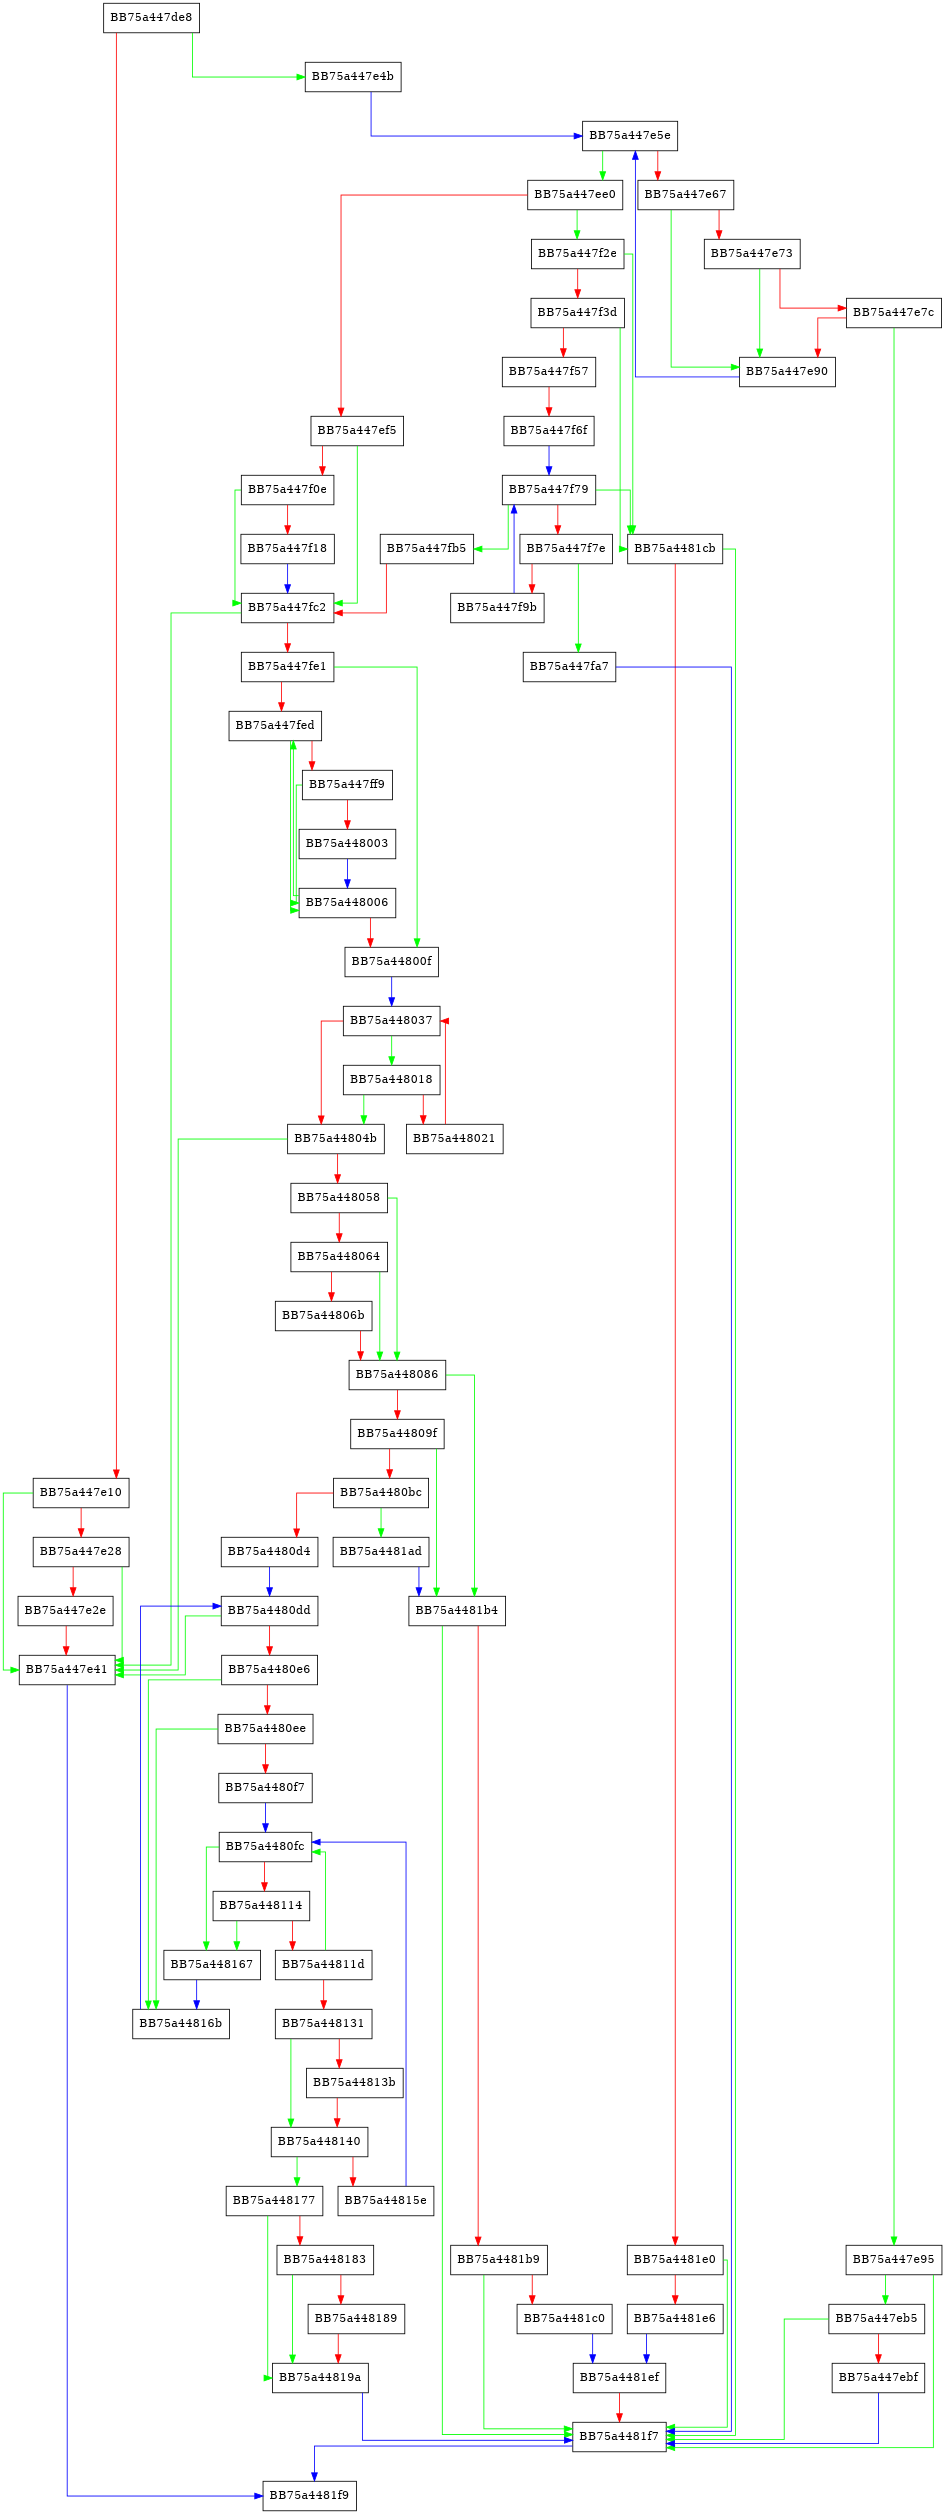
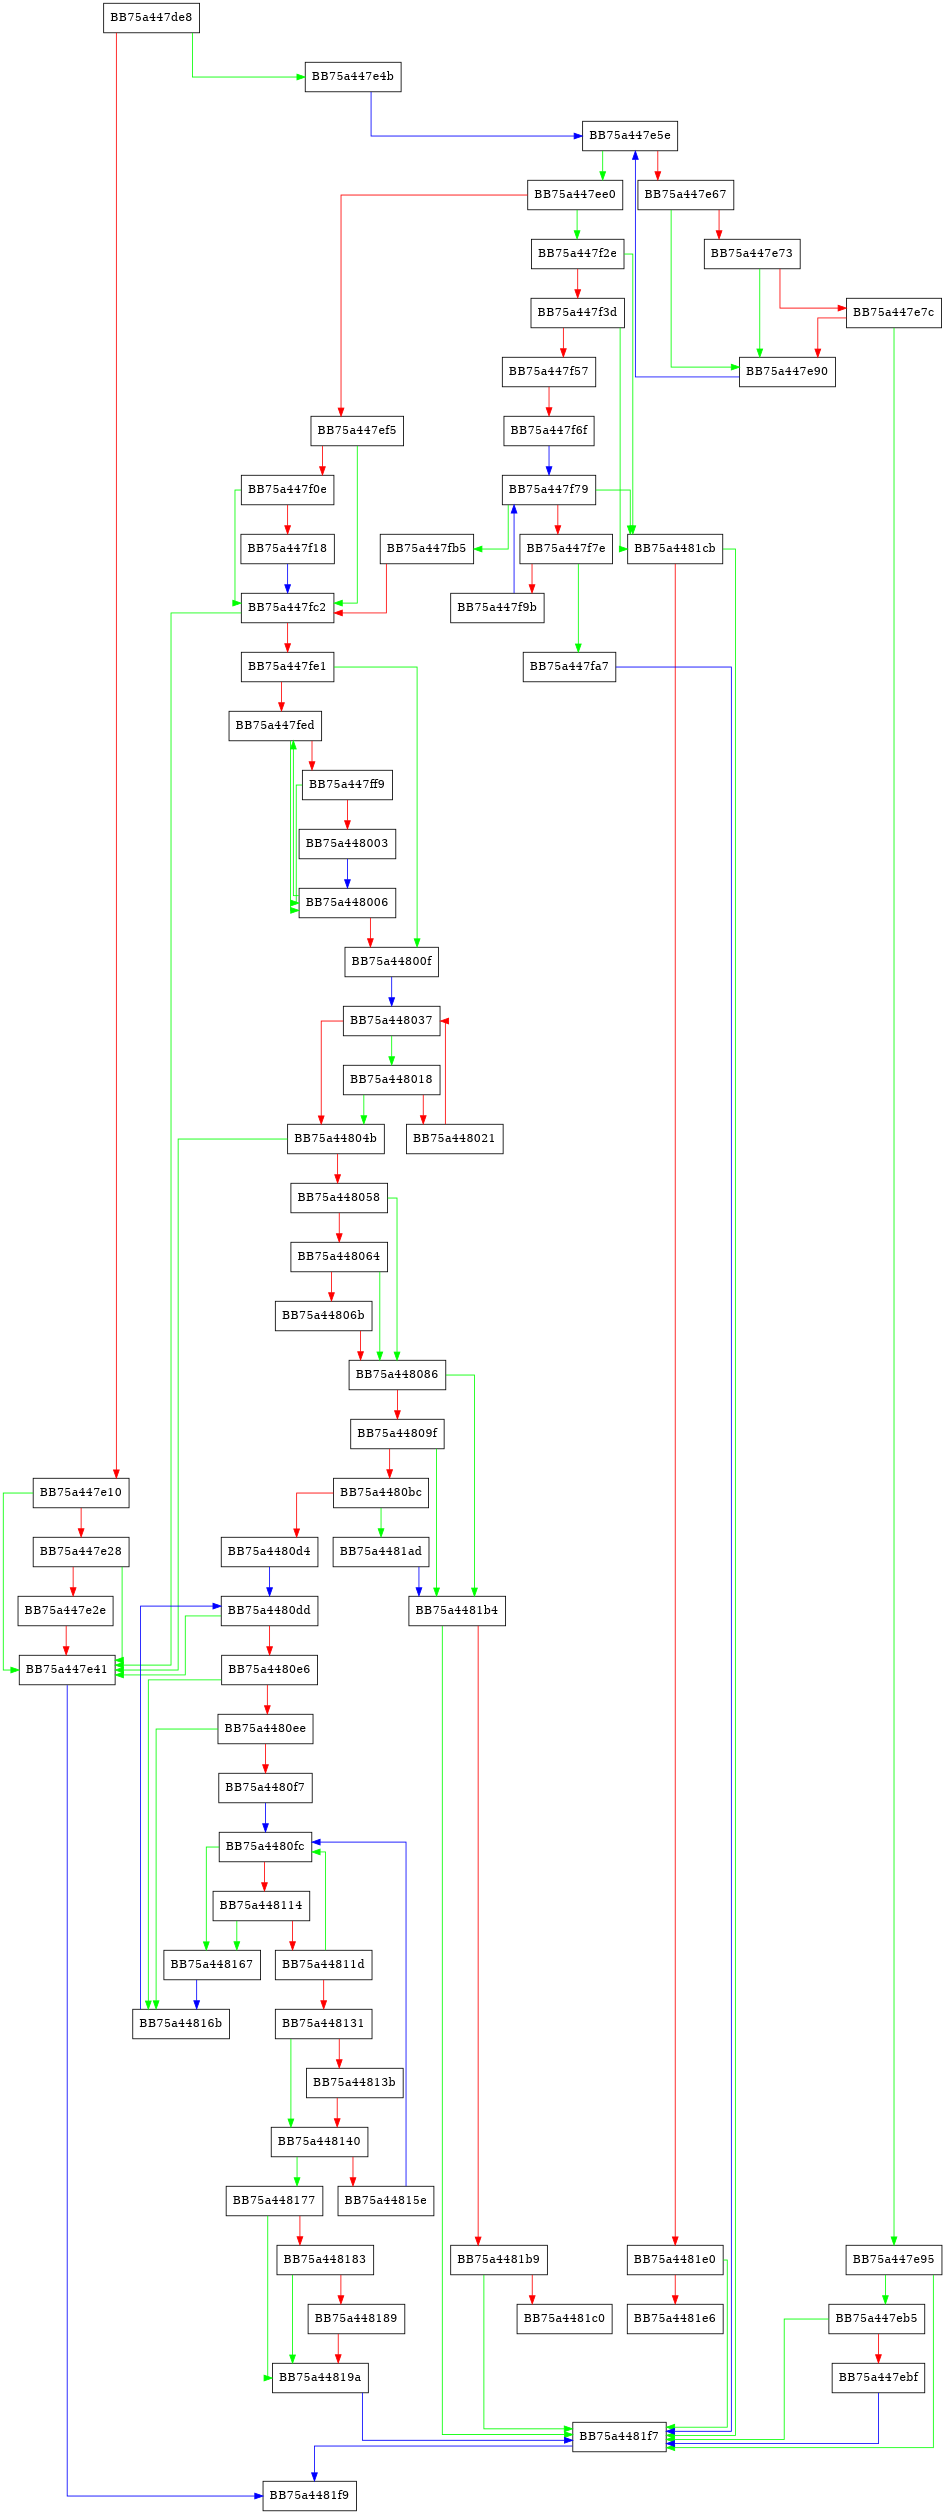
node "BB75a4481ef": removed
